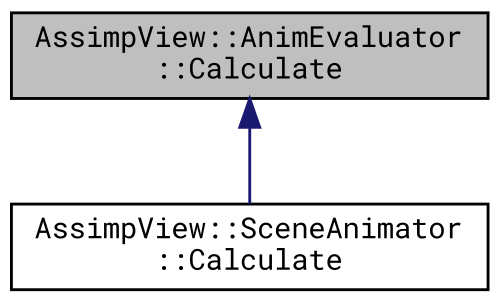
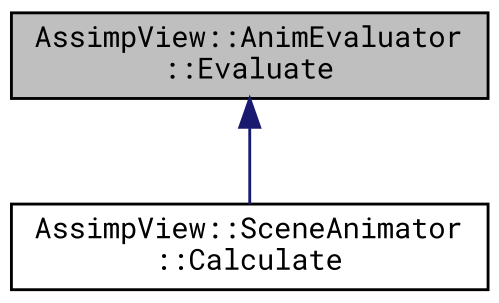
node "AssimpView::AnimEvaluator ::Calculate": label "AssimpView::AnimEvaluator ::Calculate" -> "AssimpView::AnimEvaluator ::Evaluate"
